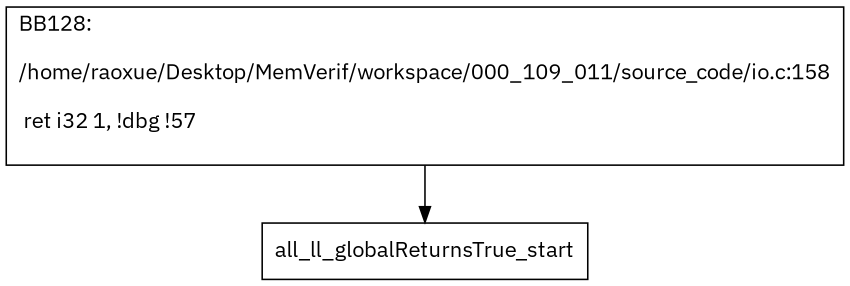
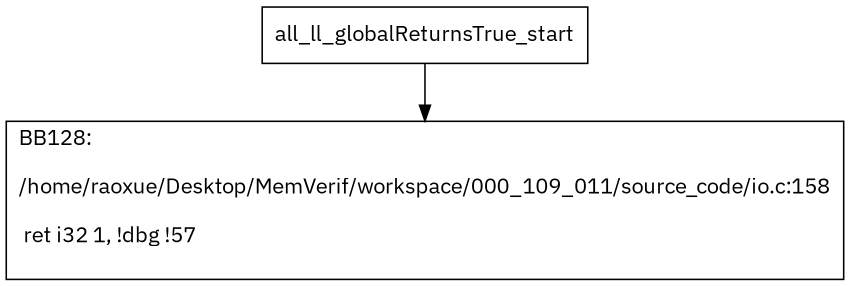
edge "BB128:" -> "all_ll_globalReturnsTrue_start": reversed
